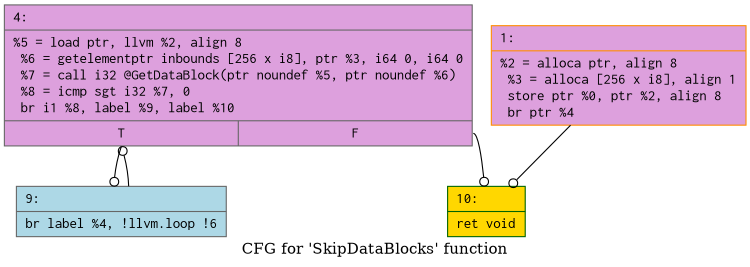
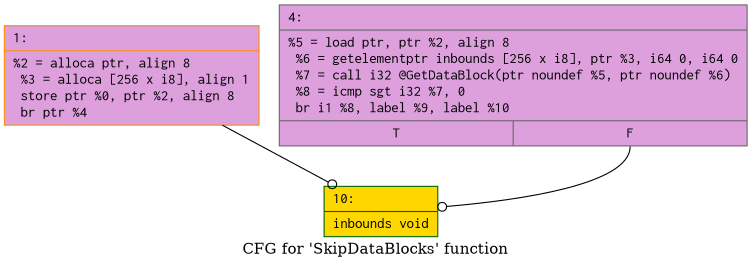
node "4:": text "%5 = load ptr, llvm %2, align 8" -> "%5 = load ptr, ptr %2, align 8"
node "9:": removed
node "10:": text "ret void" -> "inbounds void"
